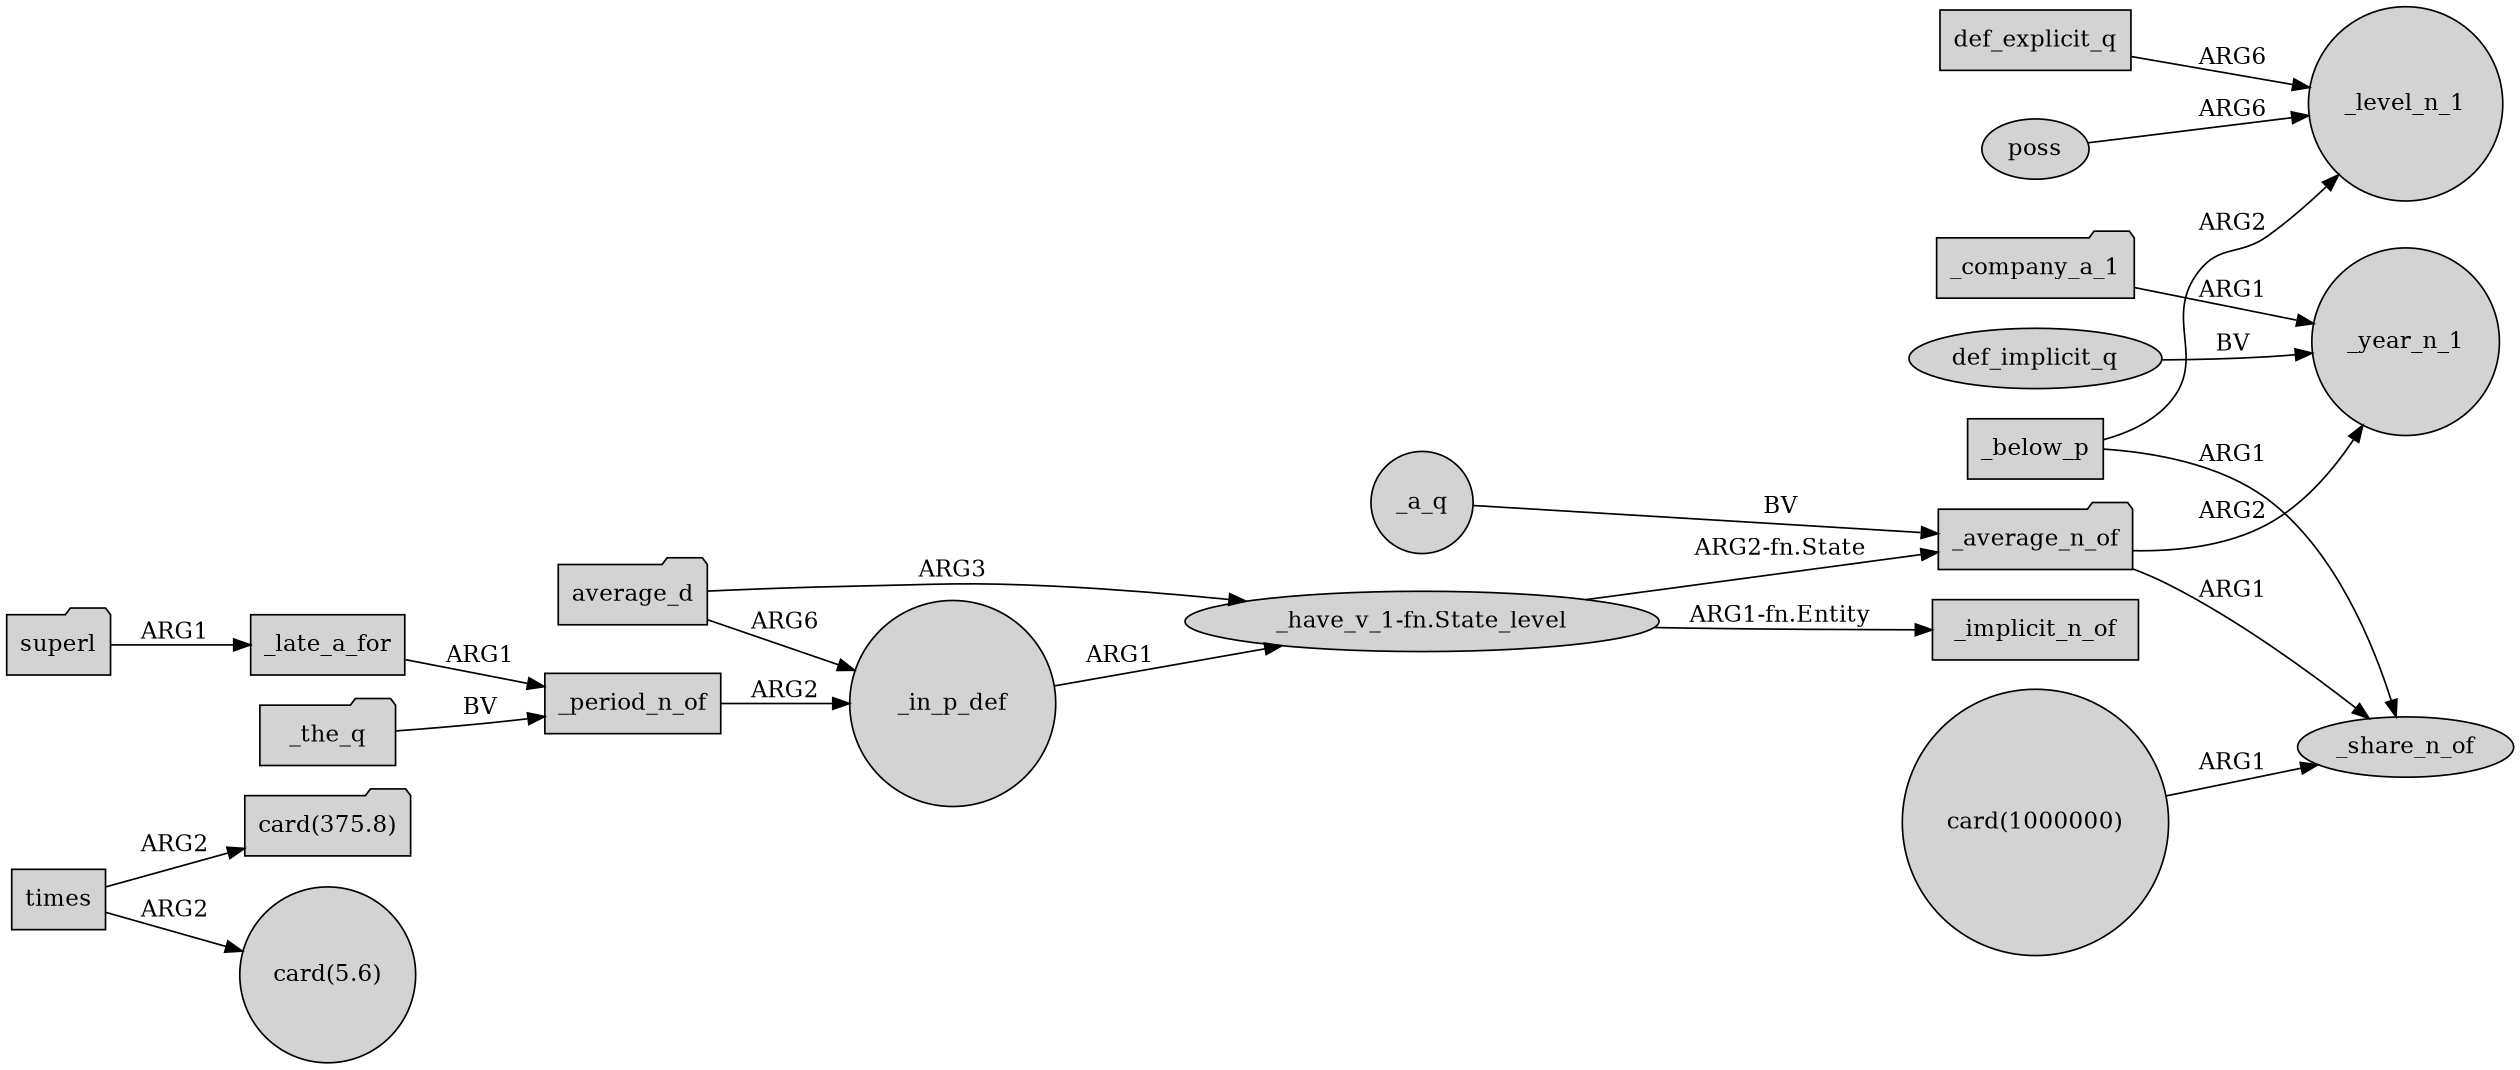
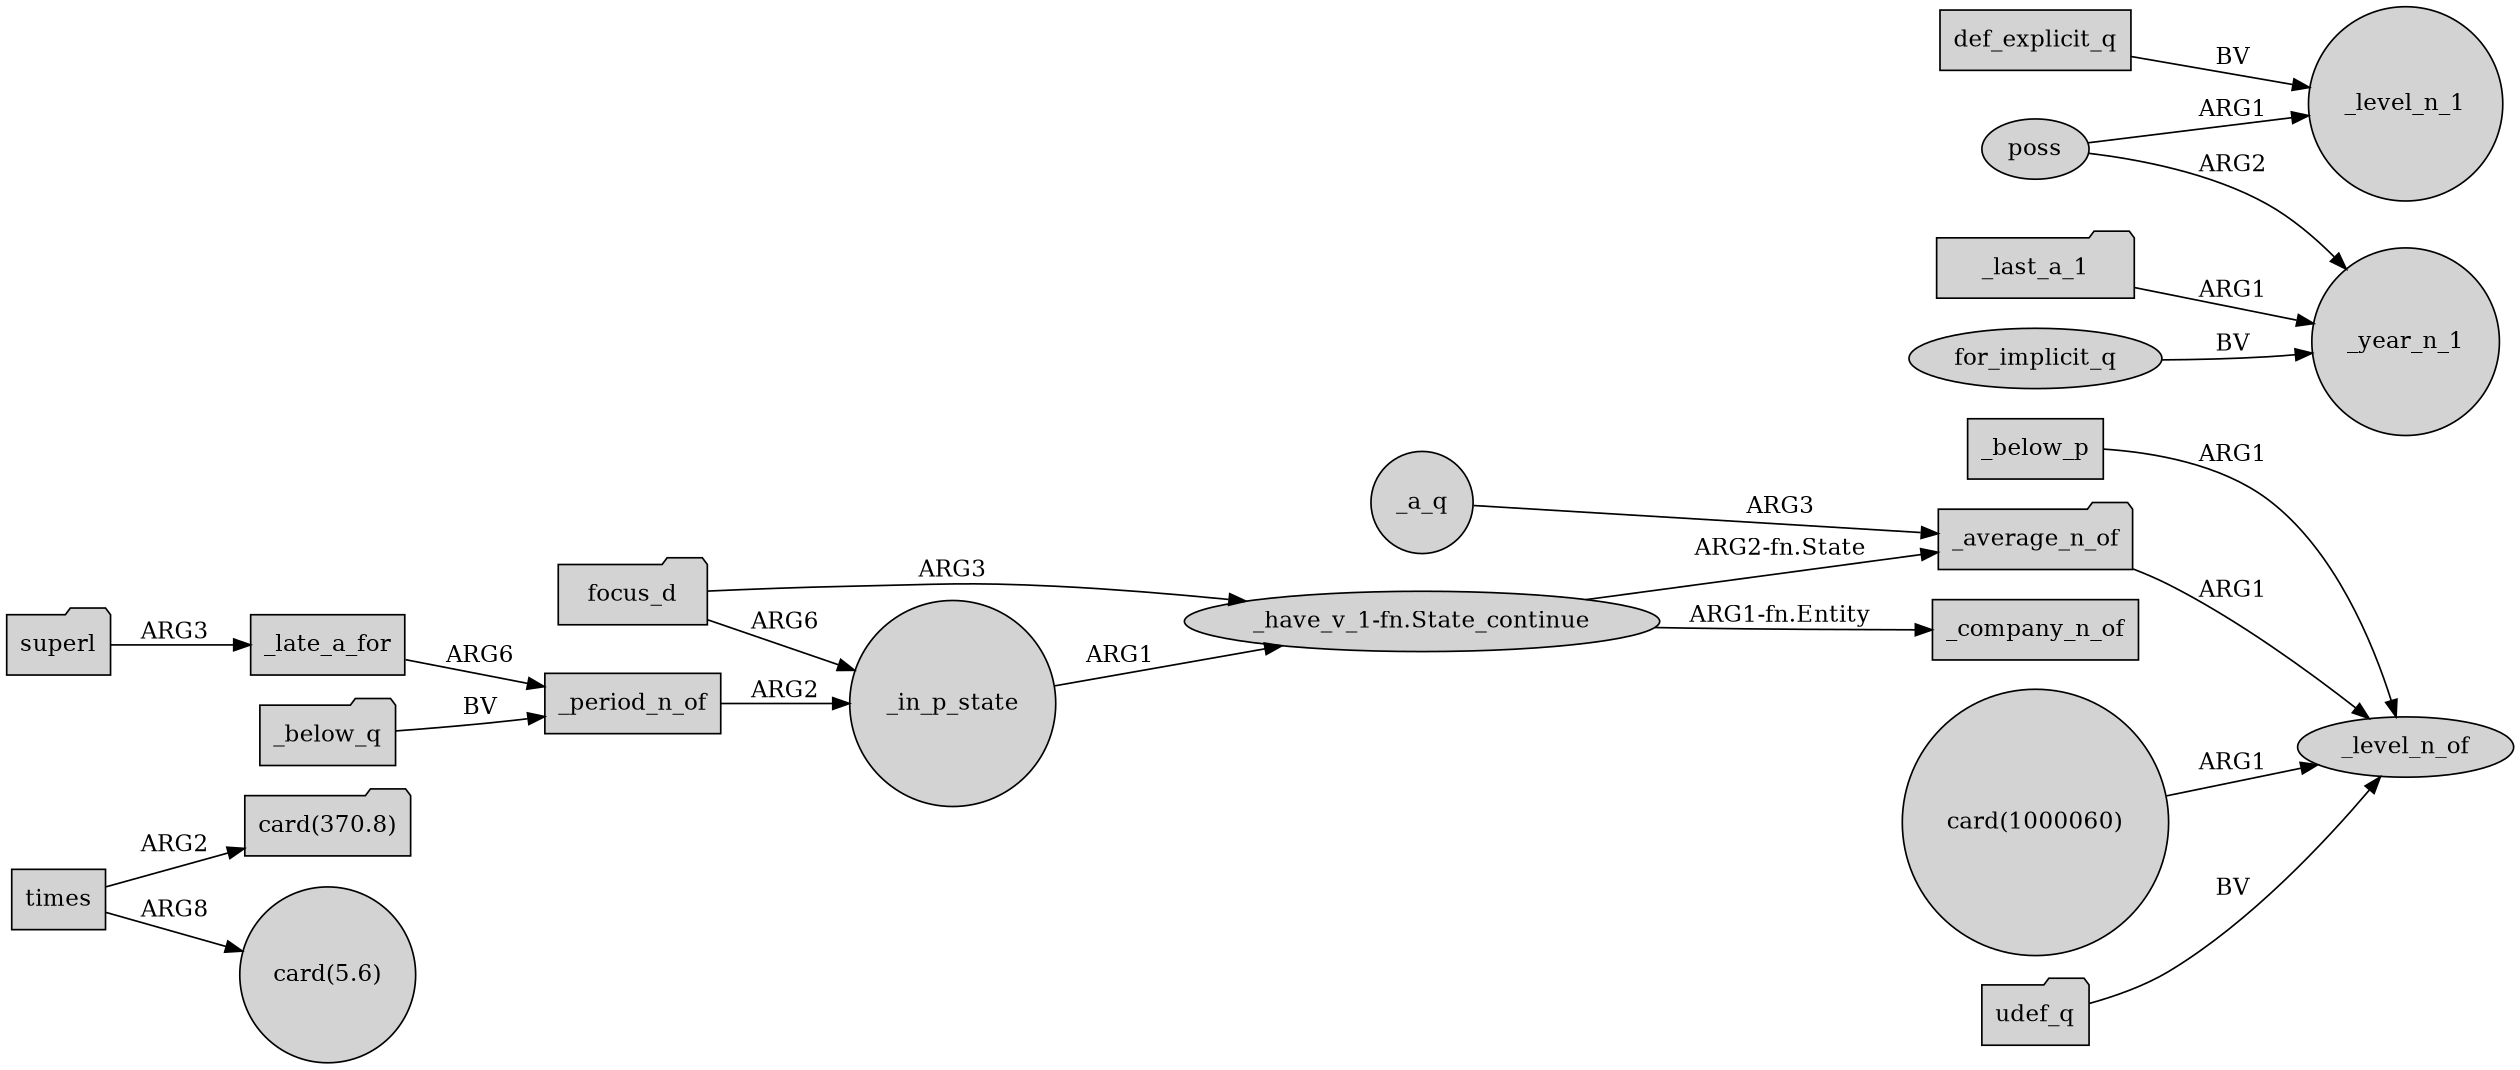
edge "def_explicit_q" -> "_level_n_1": label "ARG6" -> "BV"
edge "poss" -> "_level_n_1": label "ARG6" -> "ARG1"
node "_company_a_1": label "_company_a_1" -> "_last_a_1"
edge "_below_p" -> "_level_n_1": removed, label "ARG2"
node "def_implicit_q": label "def_implicit_q" -> "for_implicit_q"
edge "_a_q" -> "_average_n_of": label "BV" -> "ARG3"
edge "_average_n_of" -> "_year_n_1": now "poss" -> "_year_n_1"
node "average_d": label "average_d" -> "focus_d"
node "_have_v_1-fn.State_level": label "_have_v_1-fn.State_level" -> "_have_v_1-fn.State_continue"
node "_implicit_n_of": label "_implicit_n_of" -> "_company_n_of"
edge "superl" -> "_late_a_for": label "ARG1" -> "ARG3"
edge "_late_a_for" -> "_period_n_of": label "ARG1" -> "ARG6"
node "_in_p_def": label "_in_p_def" -> "_in_p_state"
node "_the_q": label "_the_q" -> "_below_q"
node "_share_n_of": label "_share_n_of" -> "_level_n_of"
node "card(1000000)": label "card(1000000)" -> "card(1000060)"
node "card(375.8)": label "card(375.8)" -> "card(370.8)"
edge "times" -> "card(5.6)": label "ARG2" -> "ARG8"
node "udef_q": added
